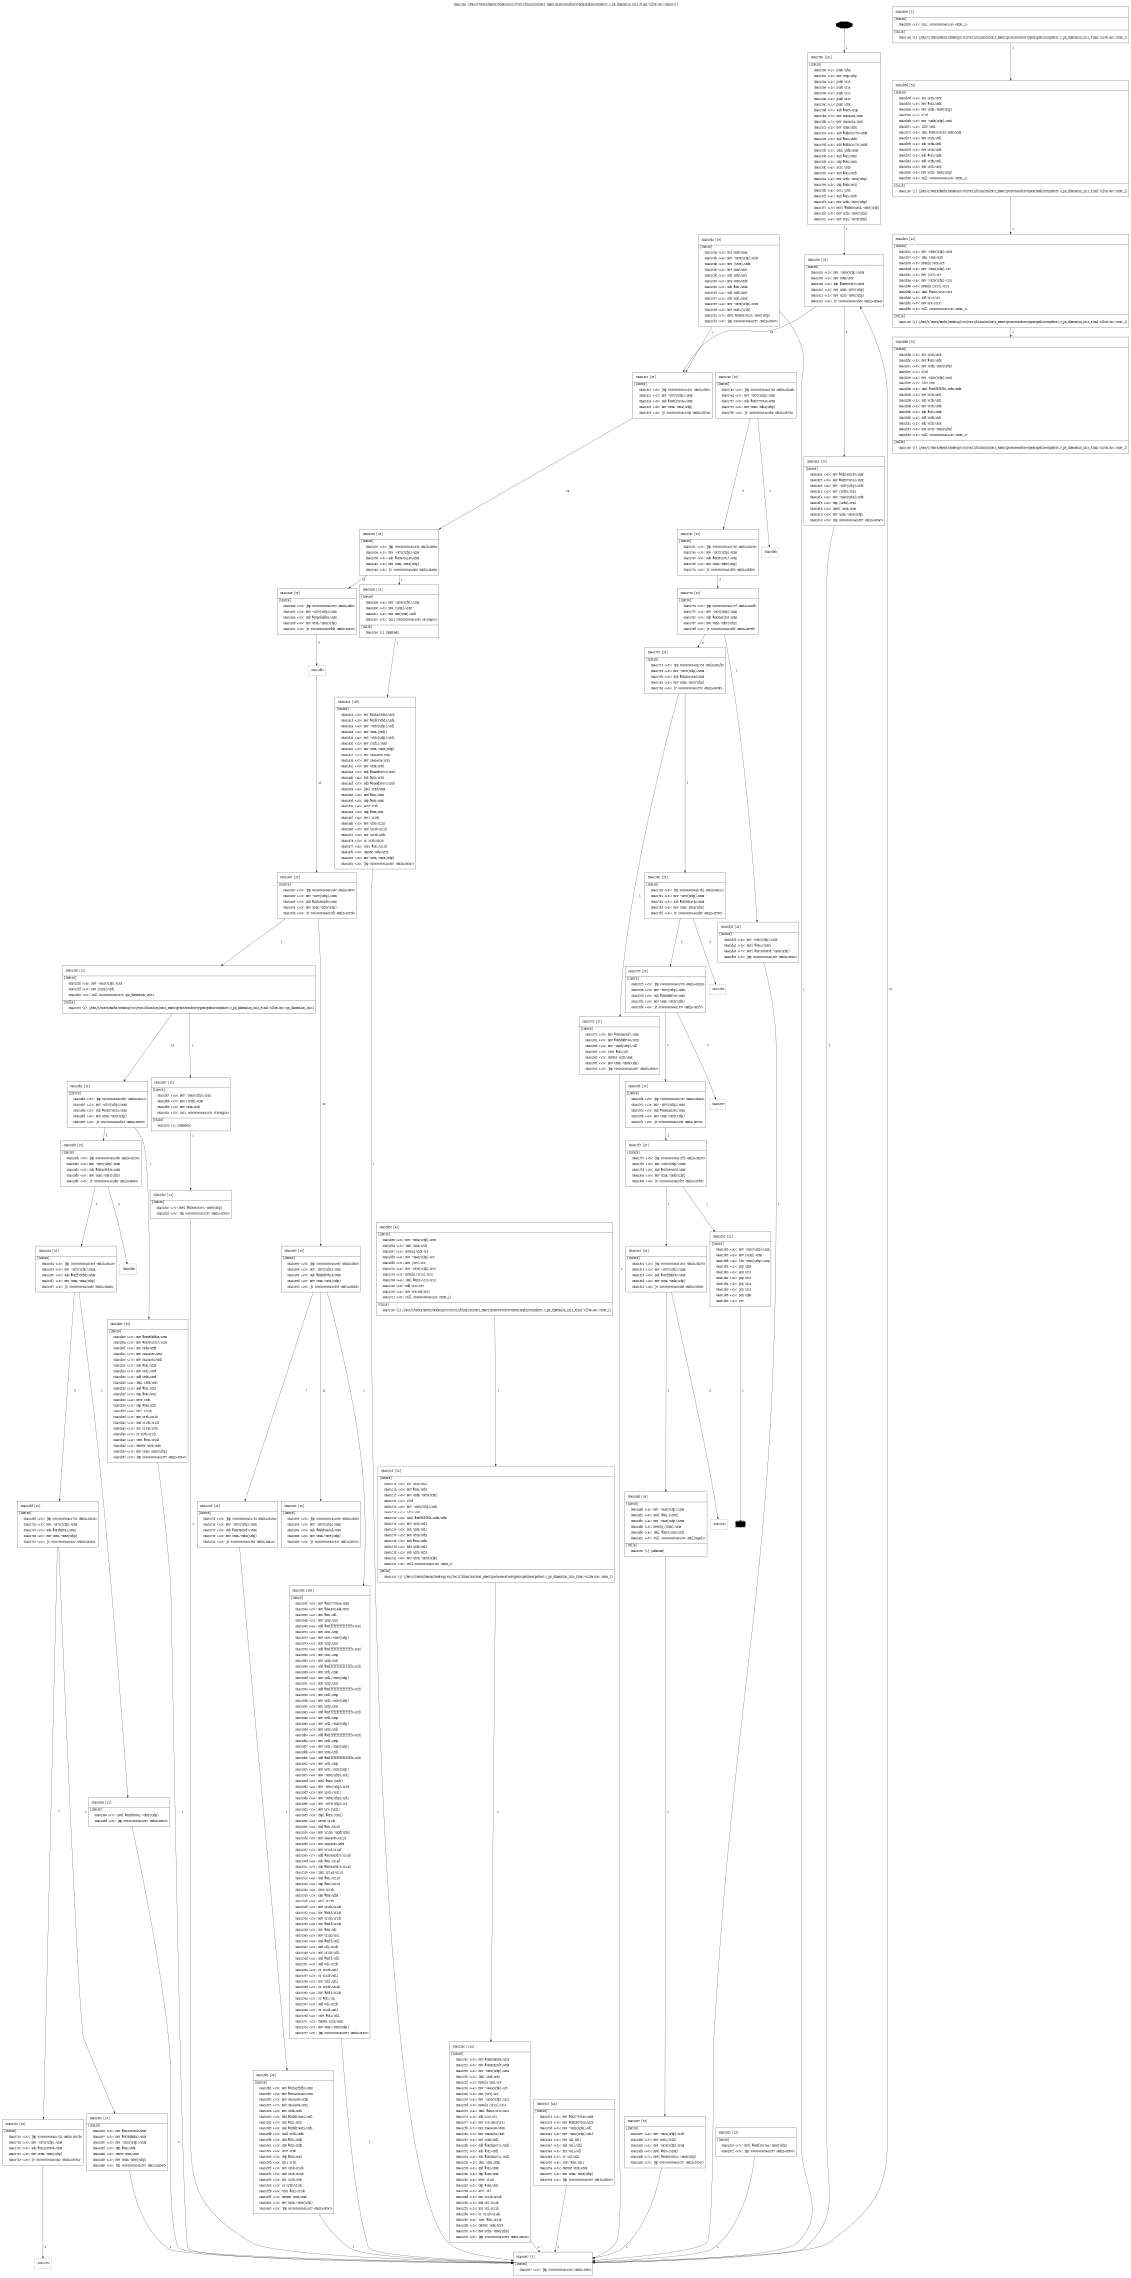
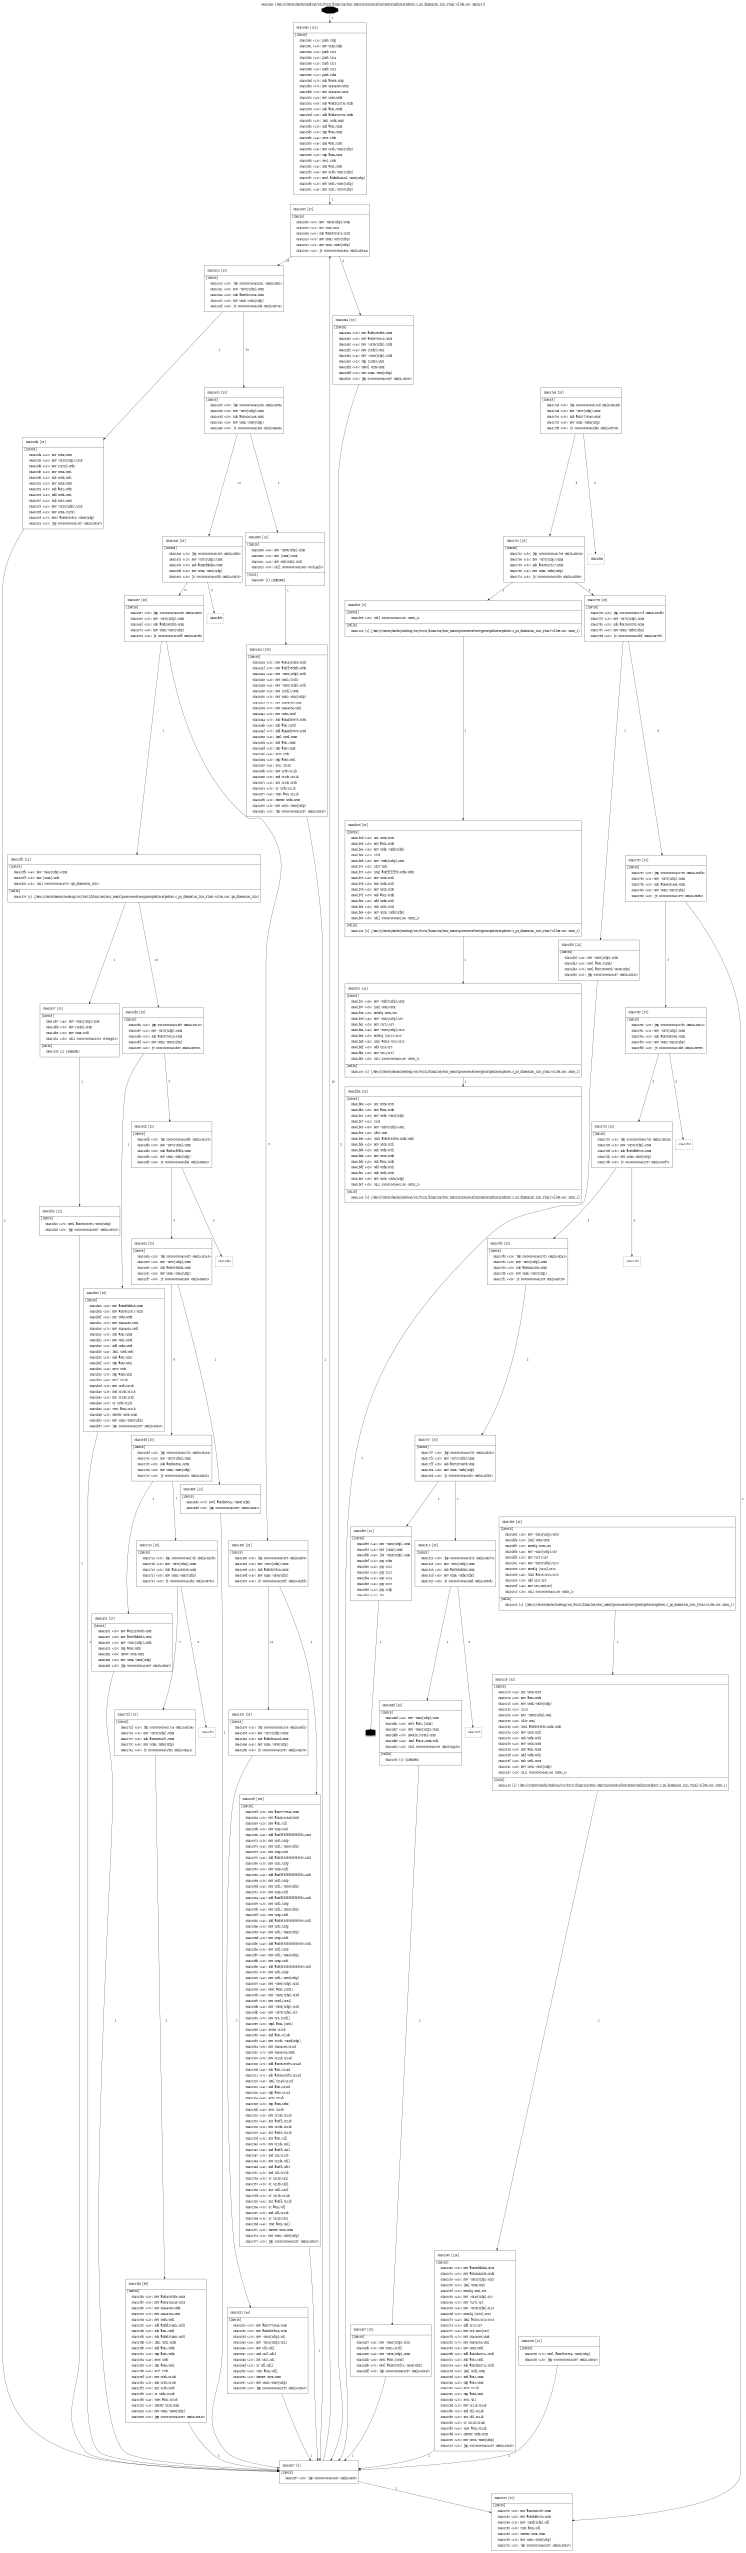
edge "0x401cd4 [39]" -> "0x40161c [25]": reversed
edge "0x401761 [25]" -> "0x401b58 [5]": added, label "1"
edge "0x401dd3" -> "0x401667 [25]": now "0x40164e [25]" -> "0x401667 [25]"
edge "0x401680 [25]" -> "0x40172f [25]": now "0x401716 [25]" -> "0x40172f [25]"
edge "0x40197c [27]" -> "0x401ee7 [5]": reversed
edge "0x401699 [25]" -> "0x401833 [44]": added, label "1"
